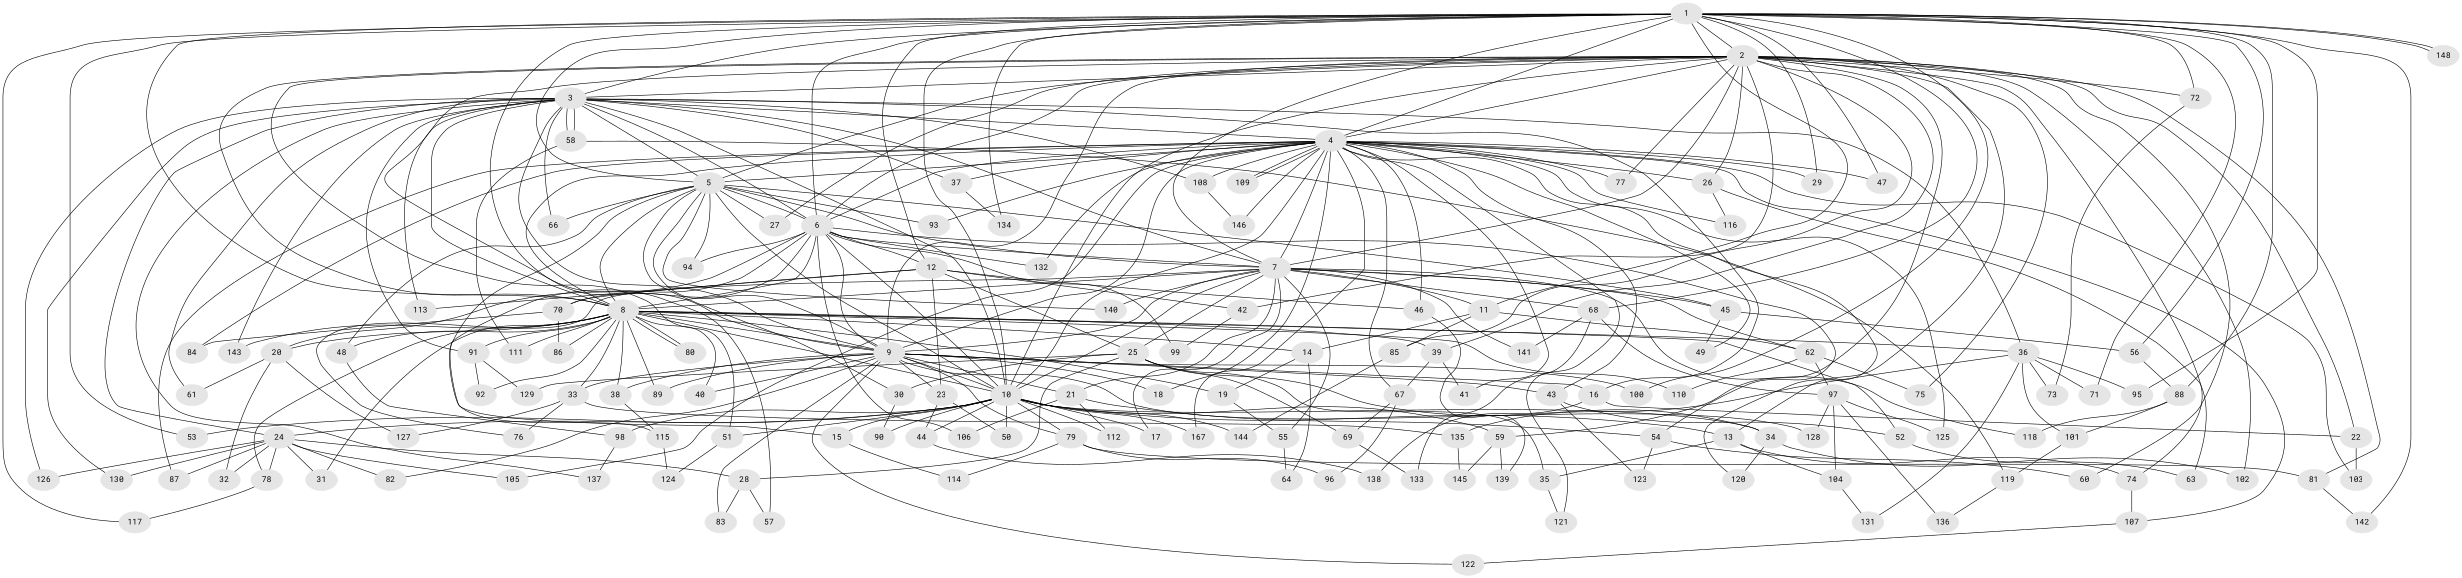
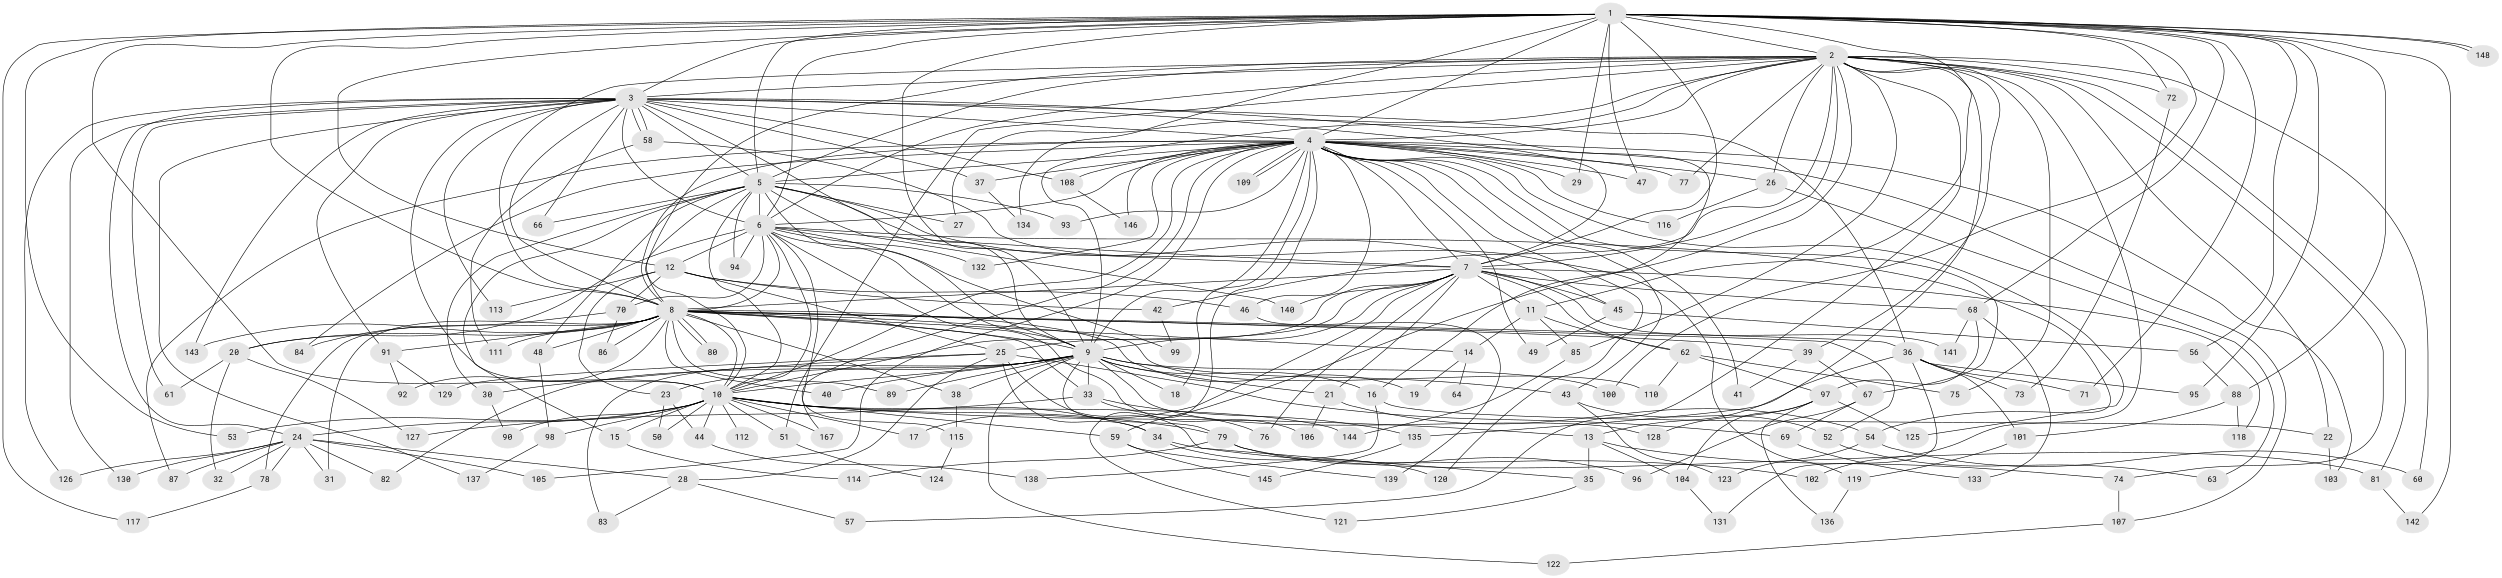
edge "21" -- "112": removed
node "55": removed
